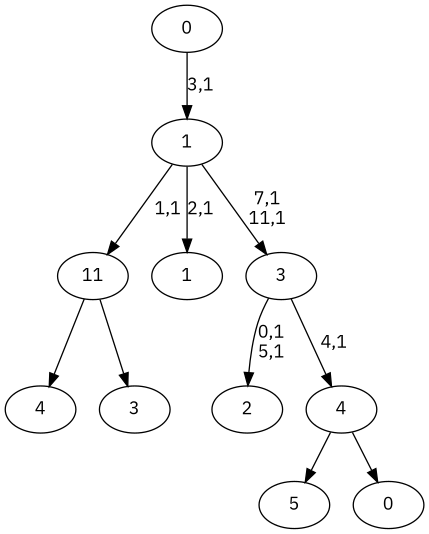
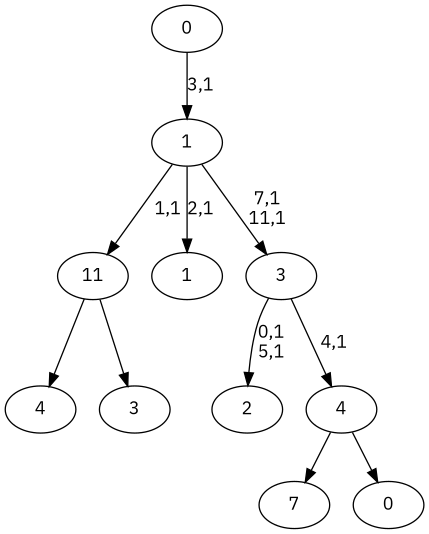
node "5": label "5" -> "7"
